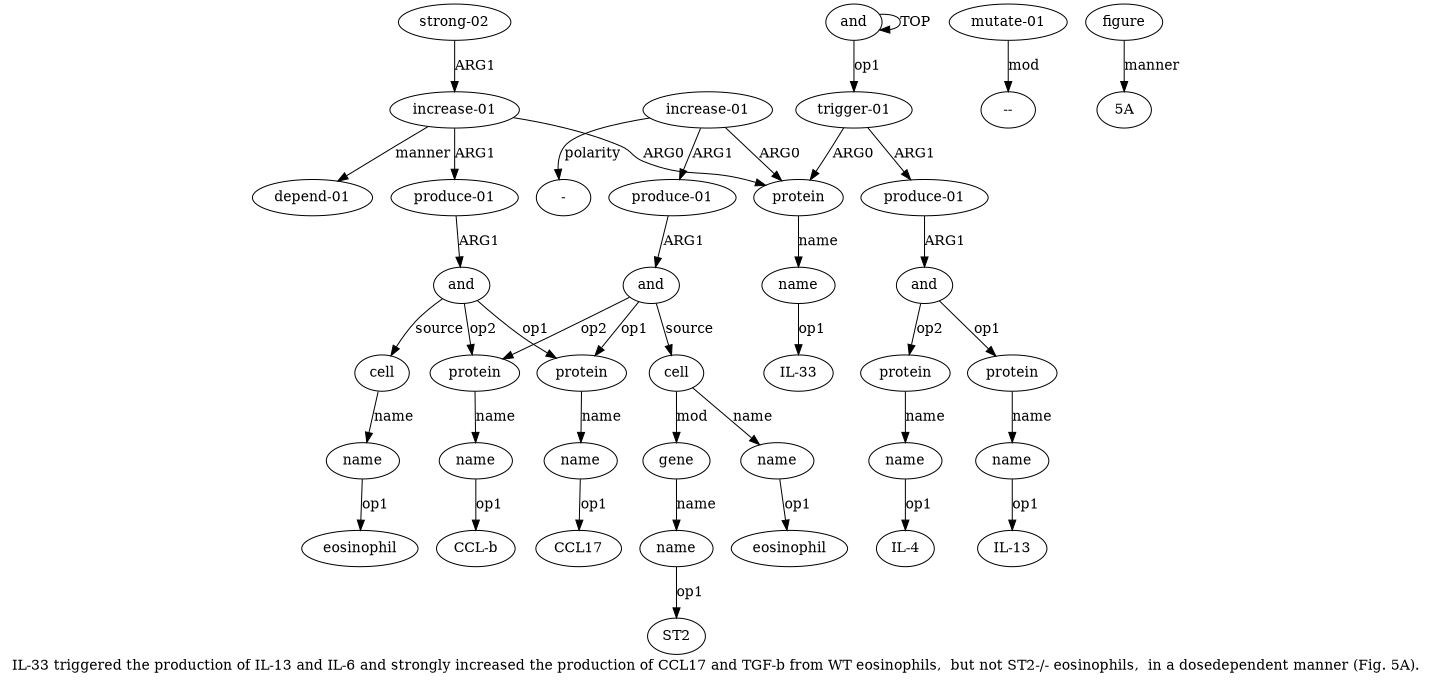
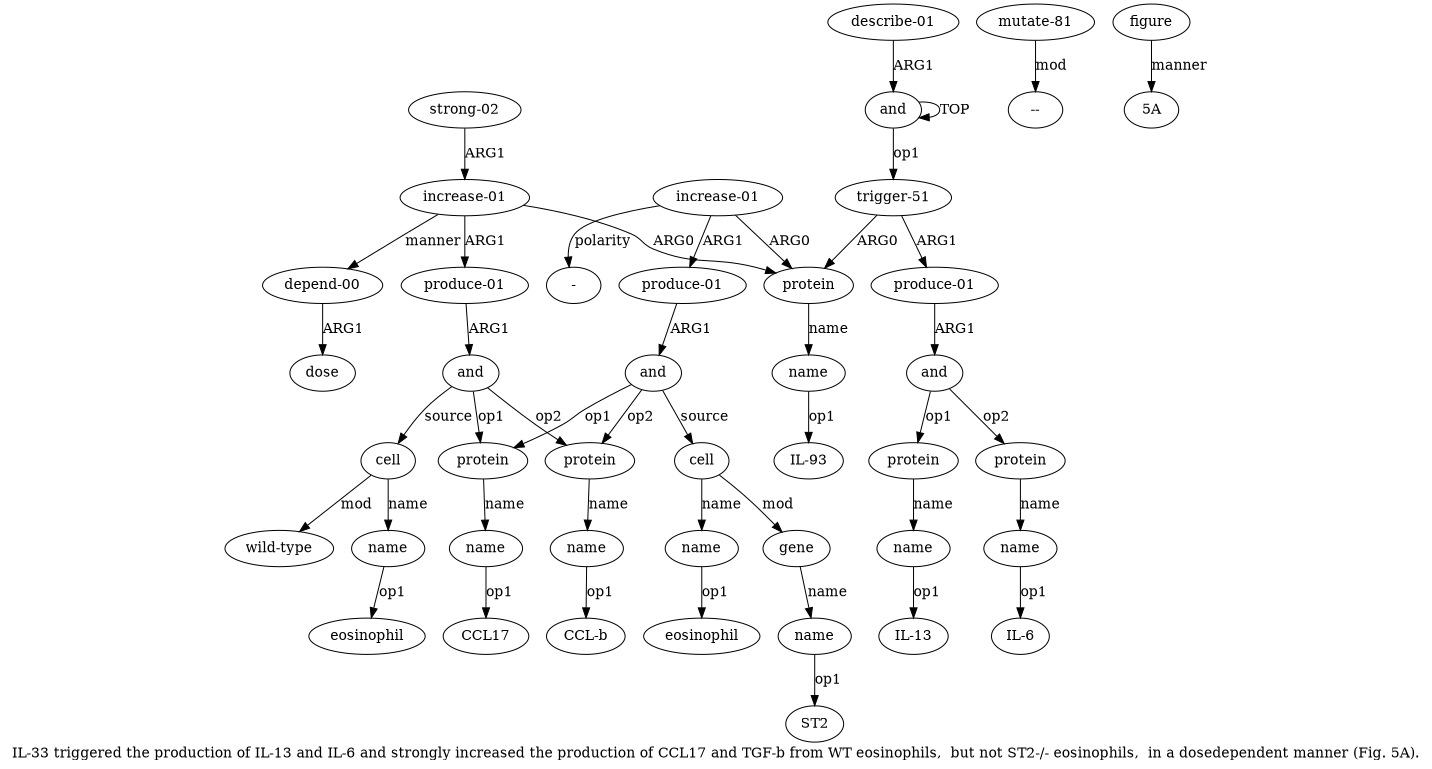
node "describe-01": added
node "mutate-01": label "mutate-01" -> "mutate-81"
node "trigger-01": label "trigger-01" -> "trigger-51"
node "depend-01": label "depend-01" -> "depend-00"
node "dose": added
node "IL-33": label "IL-33" -> "IL-93"
node "wild-type": added
node "IL-4": label "IL-4" -> "IL-6"
